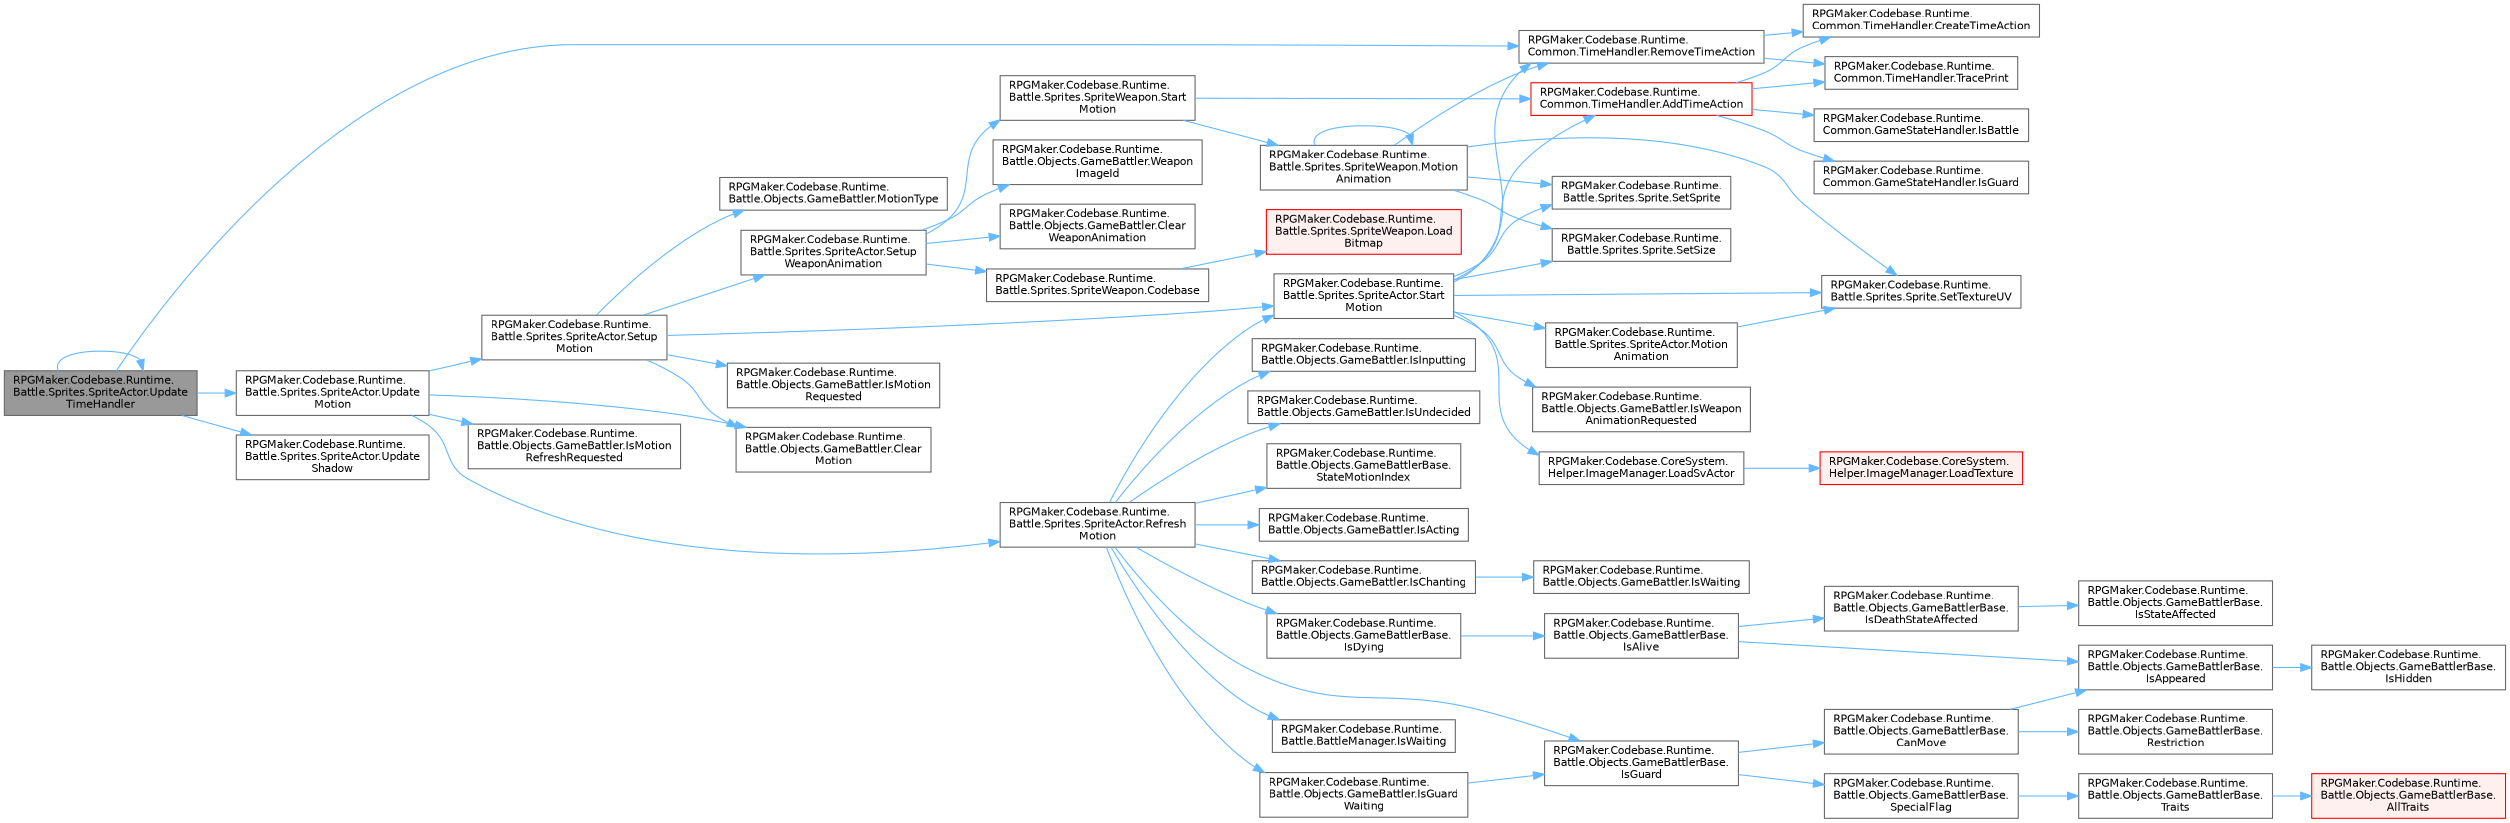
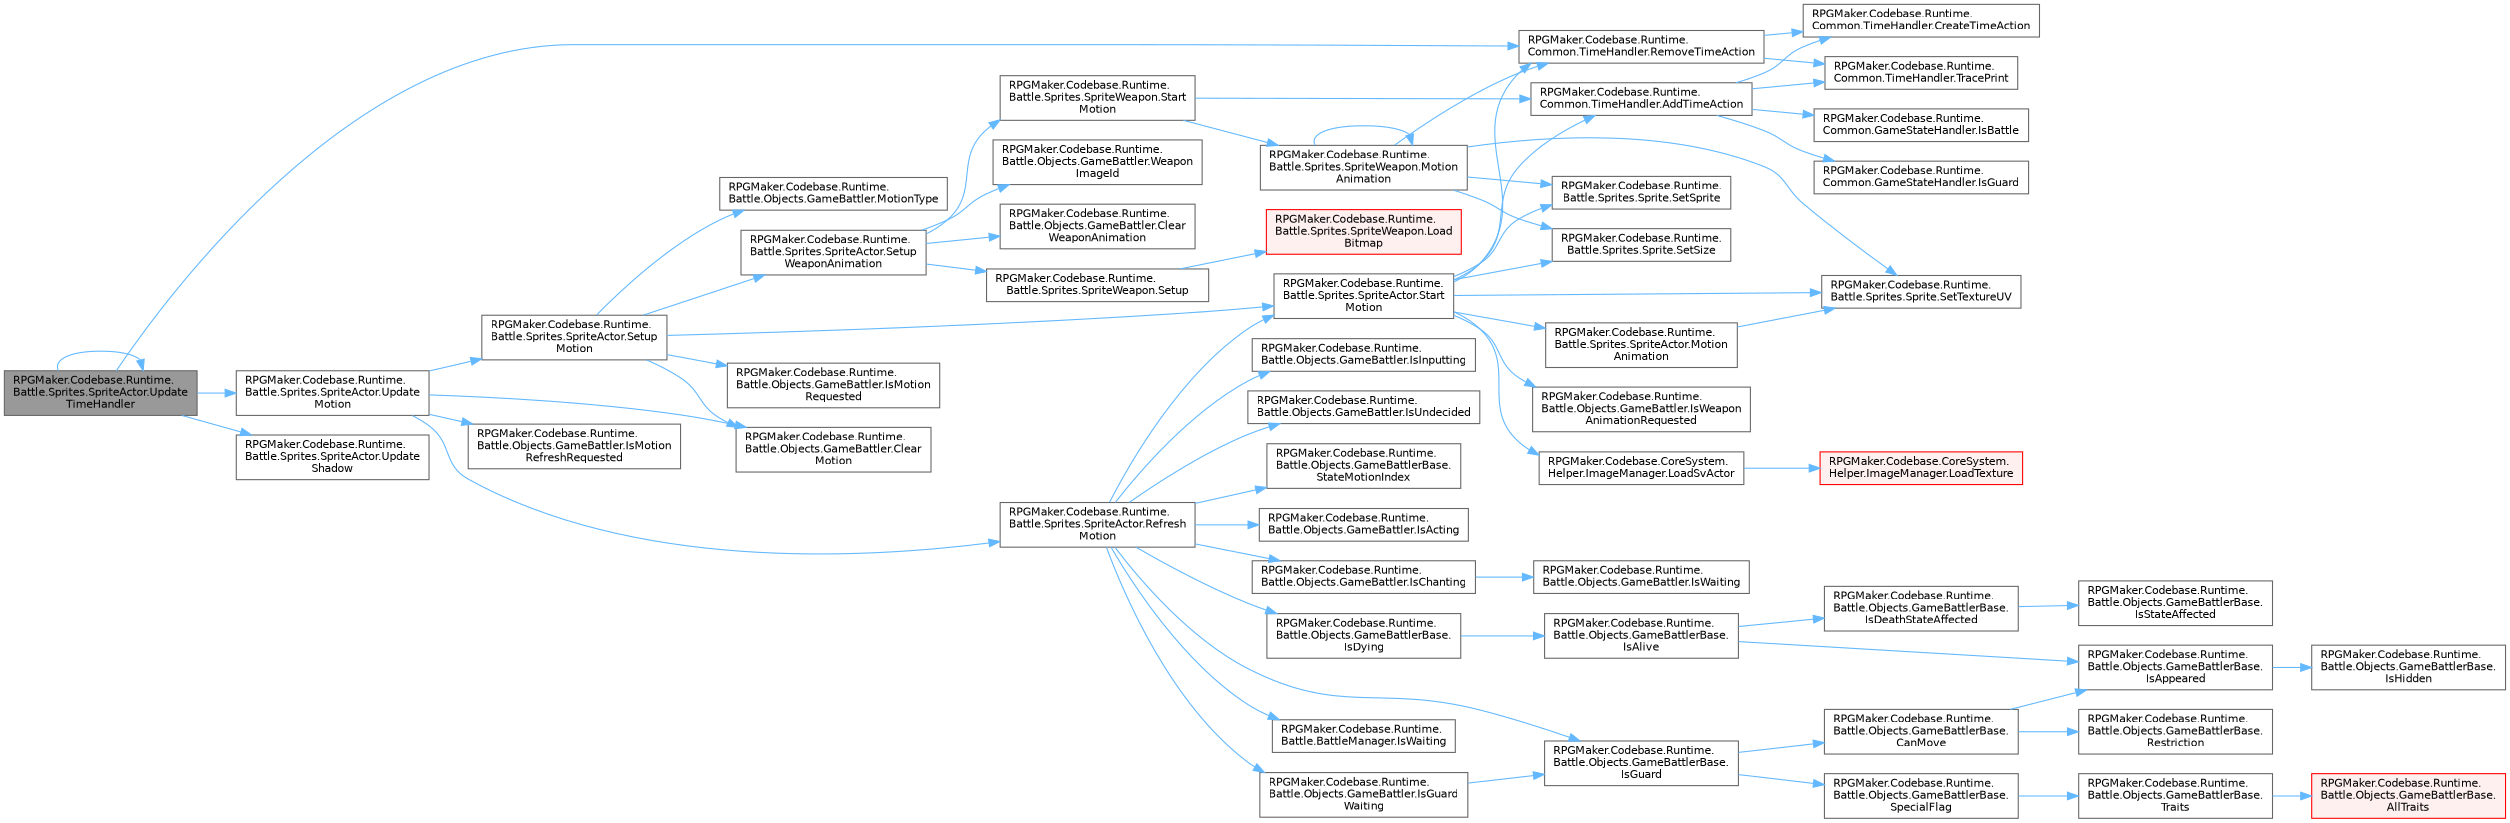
node "RPGMaker.Codebase.Runtime. Common.TimeHandler.AddTimeAction": color red -> grey40
node "RPGMaker.Codebase.Runtime. Battle.Sprites.SpriteWeapon.Codebase": label "RPGMaker.Codebase.Runtime. Battle.Sprites.SpriteWeapon.Codebase" -> "RPGMaker.Codebase.Runtime. Battle.Sprites.SpriteWeapon.Setup"
